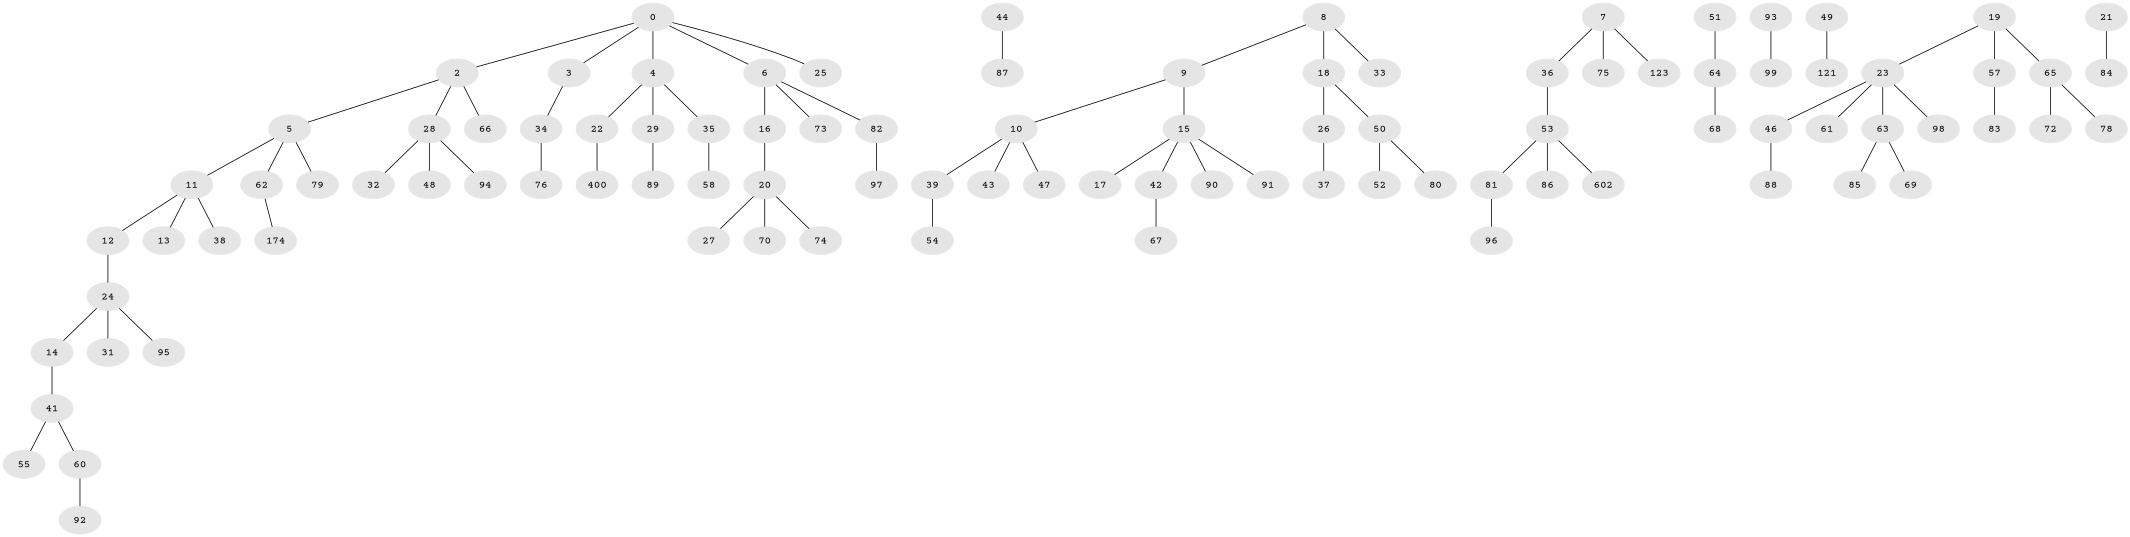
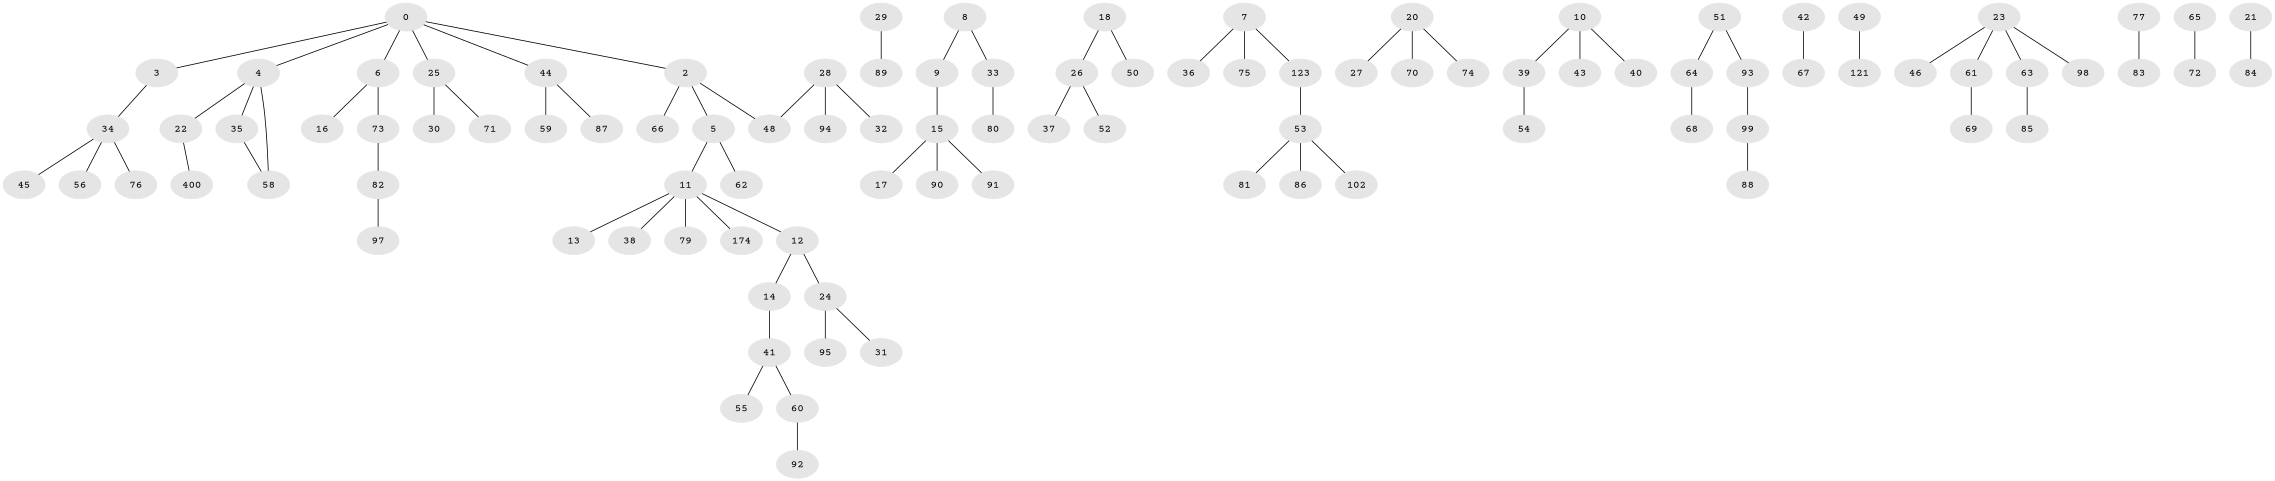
node "19": removed
edge "0" -- "44": added
edge "8" -- "18": removed
edge "51" -- "93": added
node "57": label "57" -> "77"
edge "2" -- "28": now "2" -- "48"
edge "4" -- "29": now "4" -- "58"
edge "6" -- "82": now "73" -- "82"
edge "9" -- "10": removed
edge "36" -- "53": now "123" -- "53"
node "30": added
node "71": added
node "59": added
node "78": removed
edge "5" -- "79": now "11" -- "79"
edge "16" -- "20": removed
edge "15" -- "42": removed
edge "50" -- "52": now "26" -- "52"
edge "50" -- "80": now "33" -- "80"
edge "46" -- "88": now "99" -- "88"
edge "63" -- "69": now "61" -- "69"
node "45": added
node "56": added
node "47": label "47" -> "40"
node "602": label "602" -> "102"
edge "62" -- "174": now "11" -- "174"
node "96": removed
edge "24" -- "14": now "12" -- "14"
